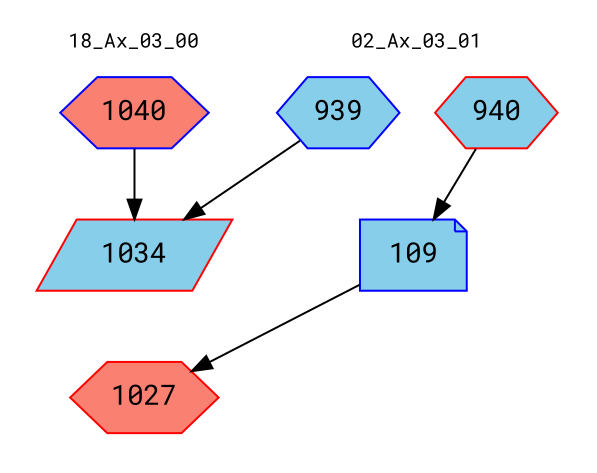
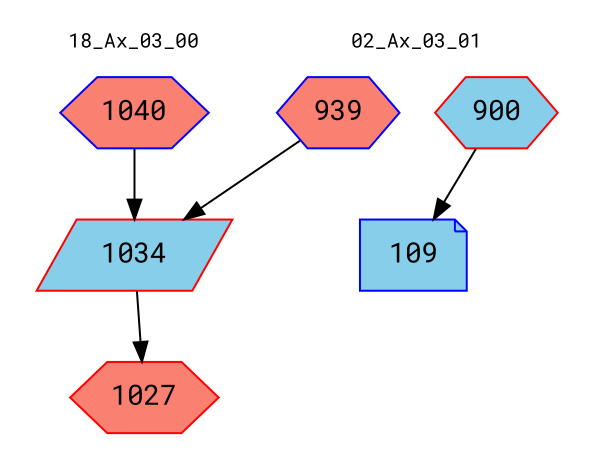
node "939": fillcolor skyblue -> salmon
node "940": label "940" -> "900"
edge "109" -> "1027": now "1034" -> "1027"
